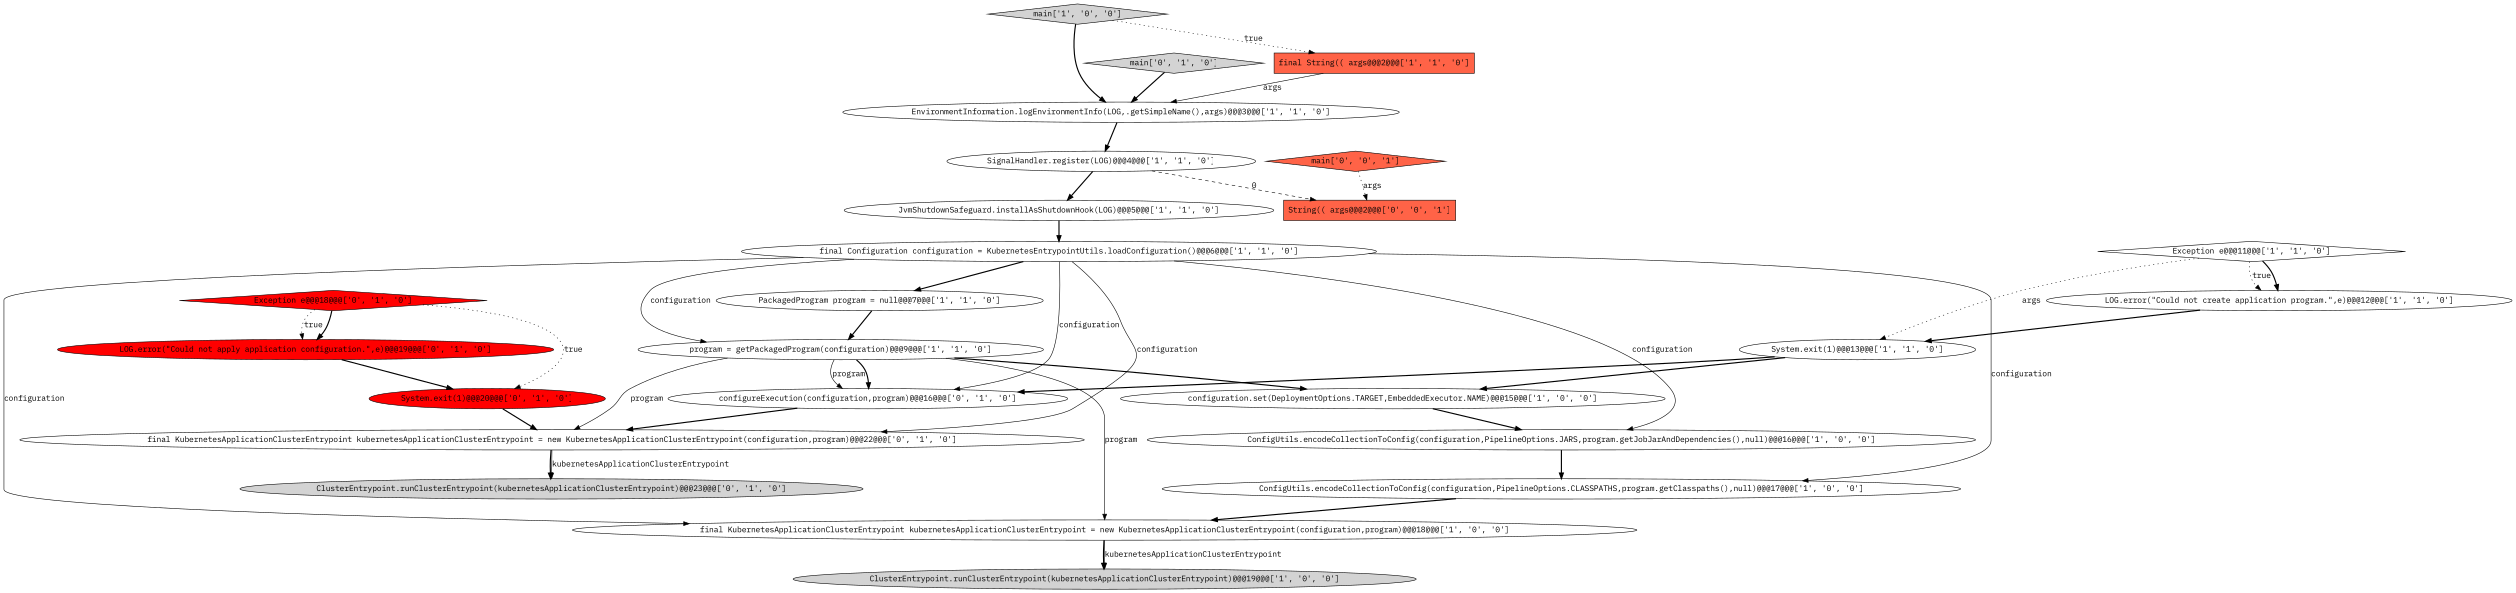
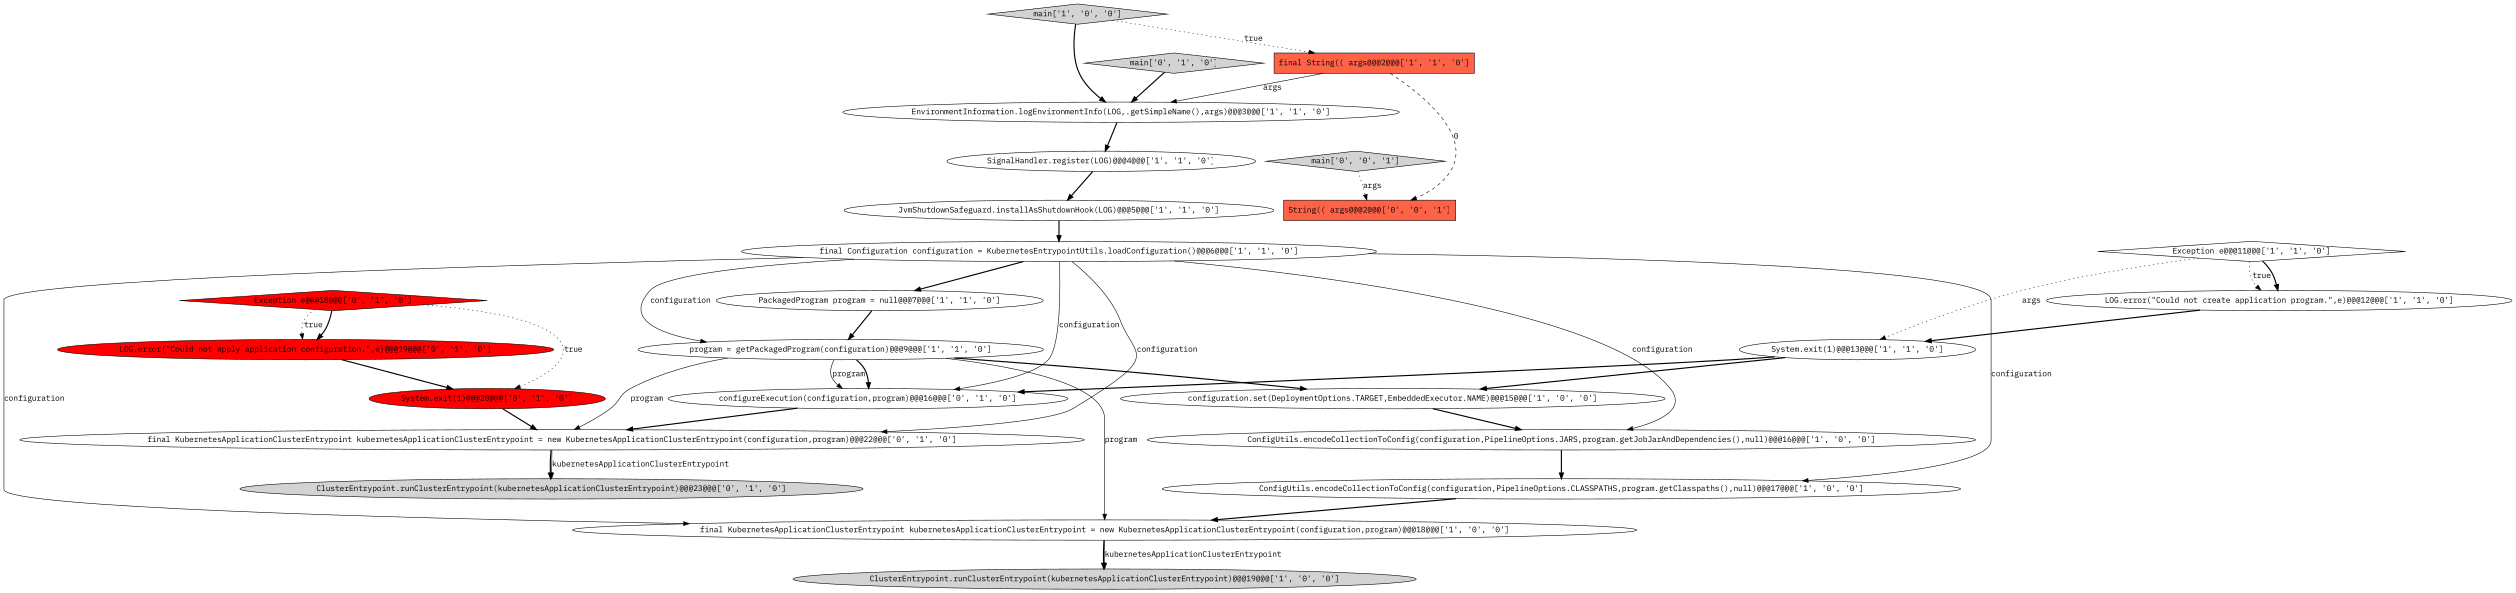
node "main['0', '0', '1']": fillcolor tomato -> lightgray
edge "SignalHandler.register(LOG)@@@4@@@['1', '1', '0']" -> "String(( args@@@2@@@['0', '0', '1']": now "final String(( args@@@2@@@['1', '1', '0']" -> "String(( args@@@2@@@['0', '0', '1']"
